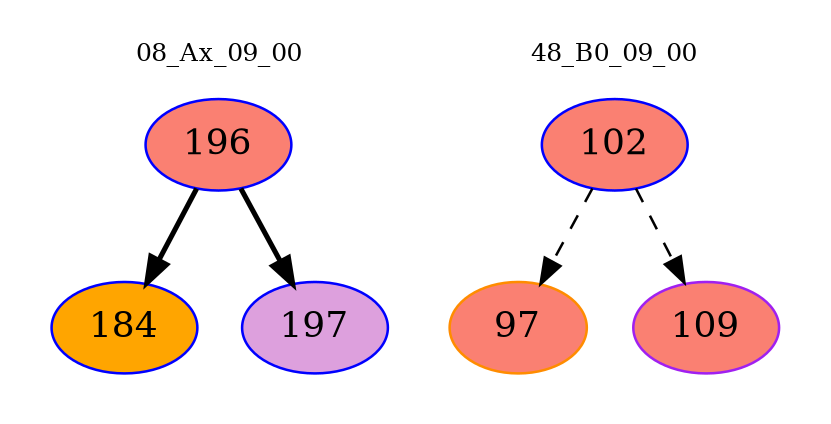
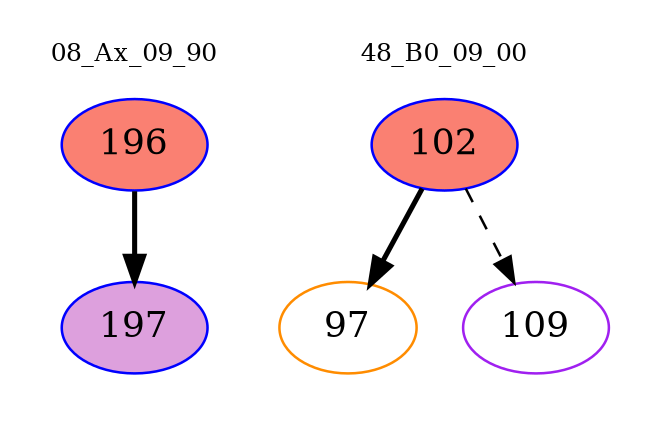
cluster "08_Ax_09_00": label "08_Ax_09_00" -> "08_Ax_09_90"
edge "102" -> "97": style dashed -> bold
node "184": removed
node "97": fillcolor salmon -> white
node "109": fillcolor salmon -> white
